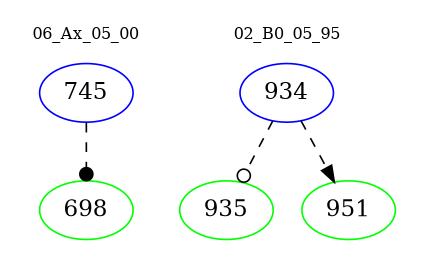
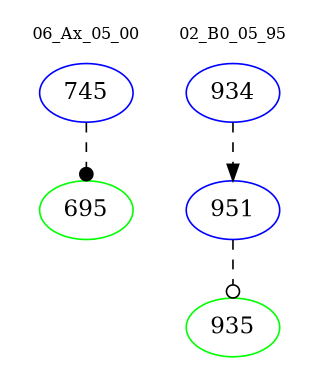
edge "934" -> "935": now "951" -> "935"
node "698": label "698" -> "695"
node "951": color green -> blue
